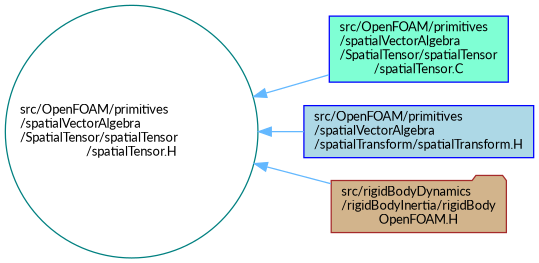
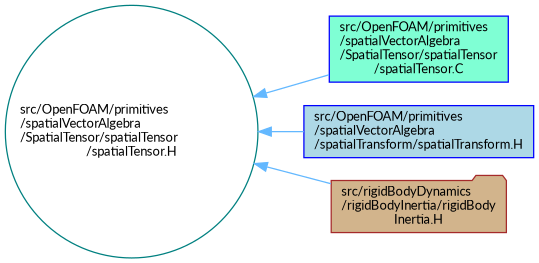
node "src/rigidBodyDynamics /rigidBodyInertia/rigidBody OpenFOAM.H": label "src/rigidBodyDynamics /rigidBodyInertia/rigidBody OpenFOAM.H" -> "src/rigidBodyDynamics /rigidBodyInertia/rigidBody Inertia.H"
